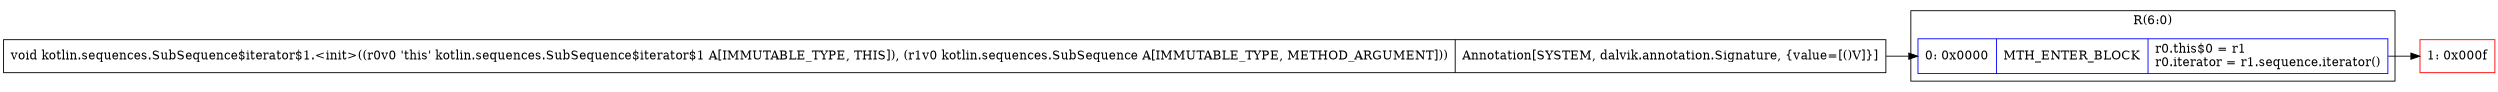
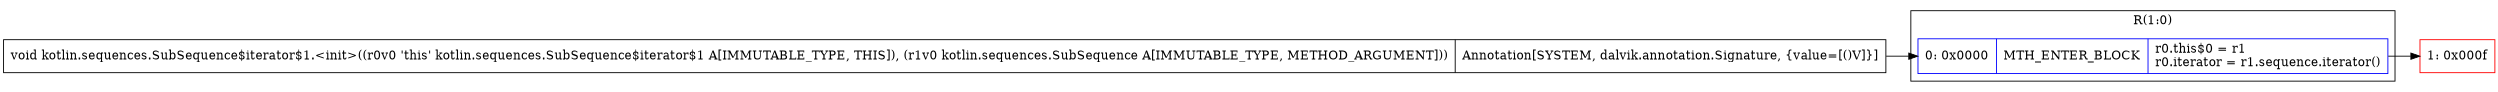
cluster "R(6:0)": label "R(6:0)" -> "R(1:0)"
